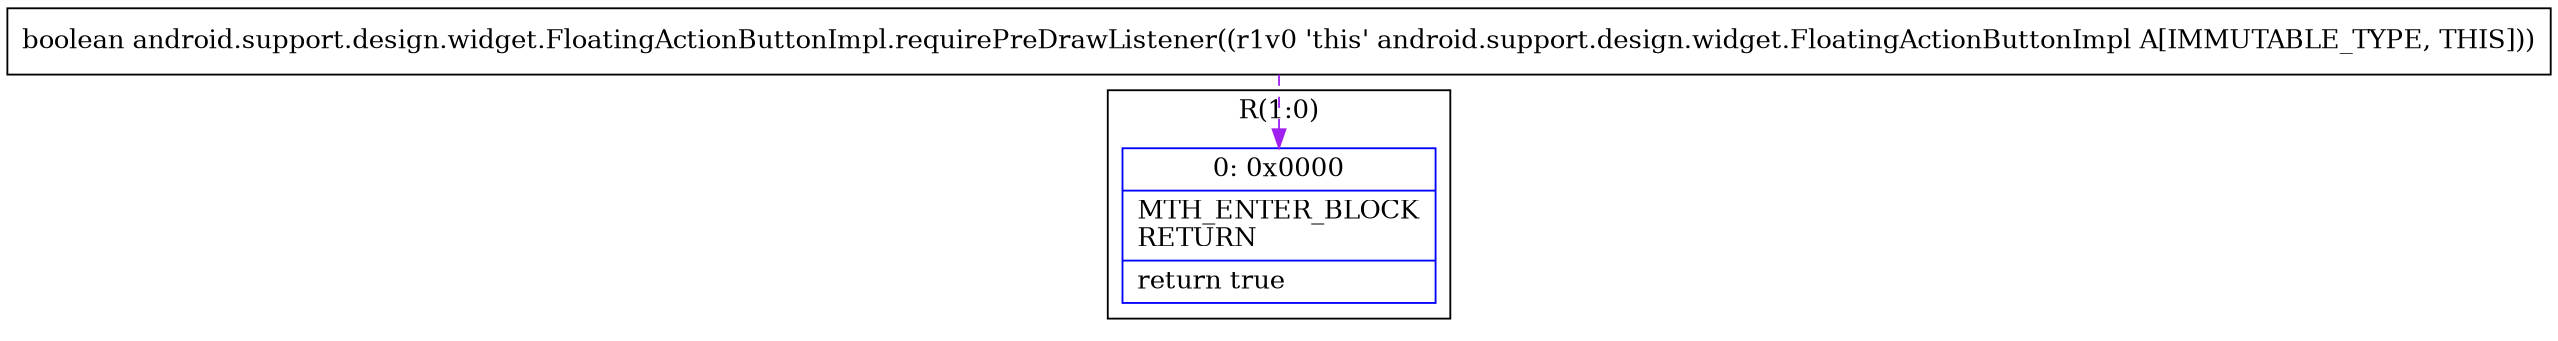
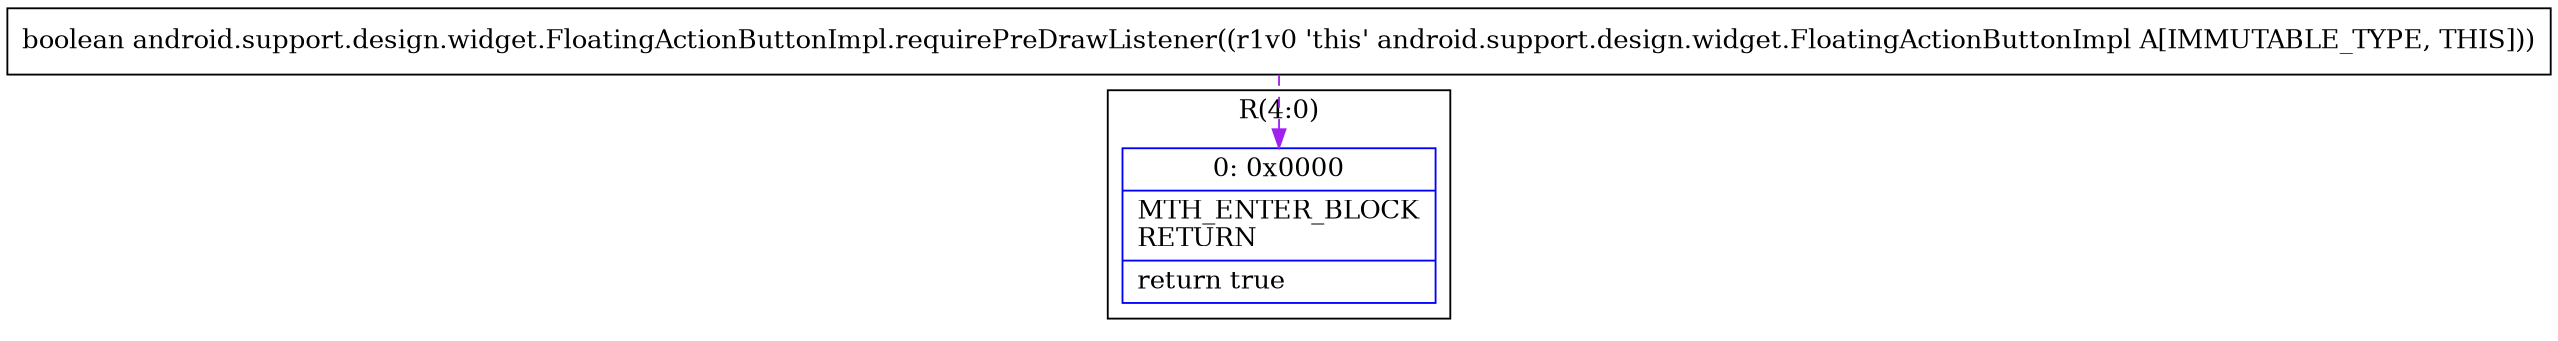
cluster "R(1:0)": label "R(1:0)" -> "R(4:0)"
